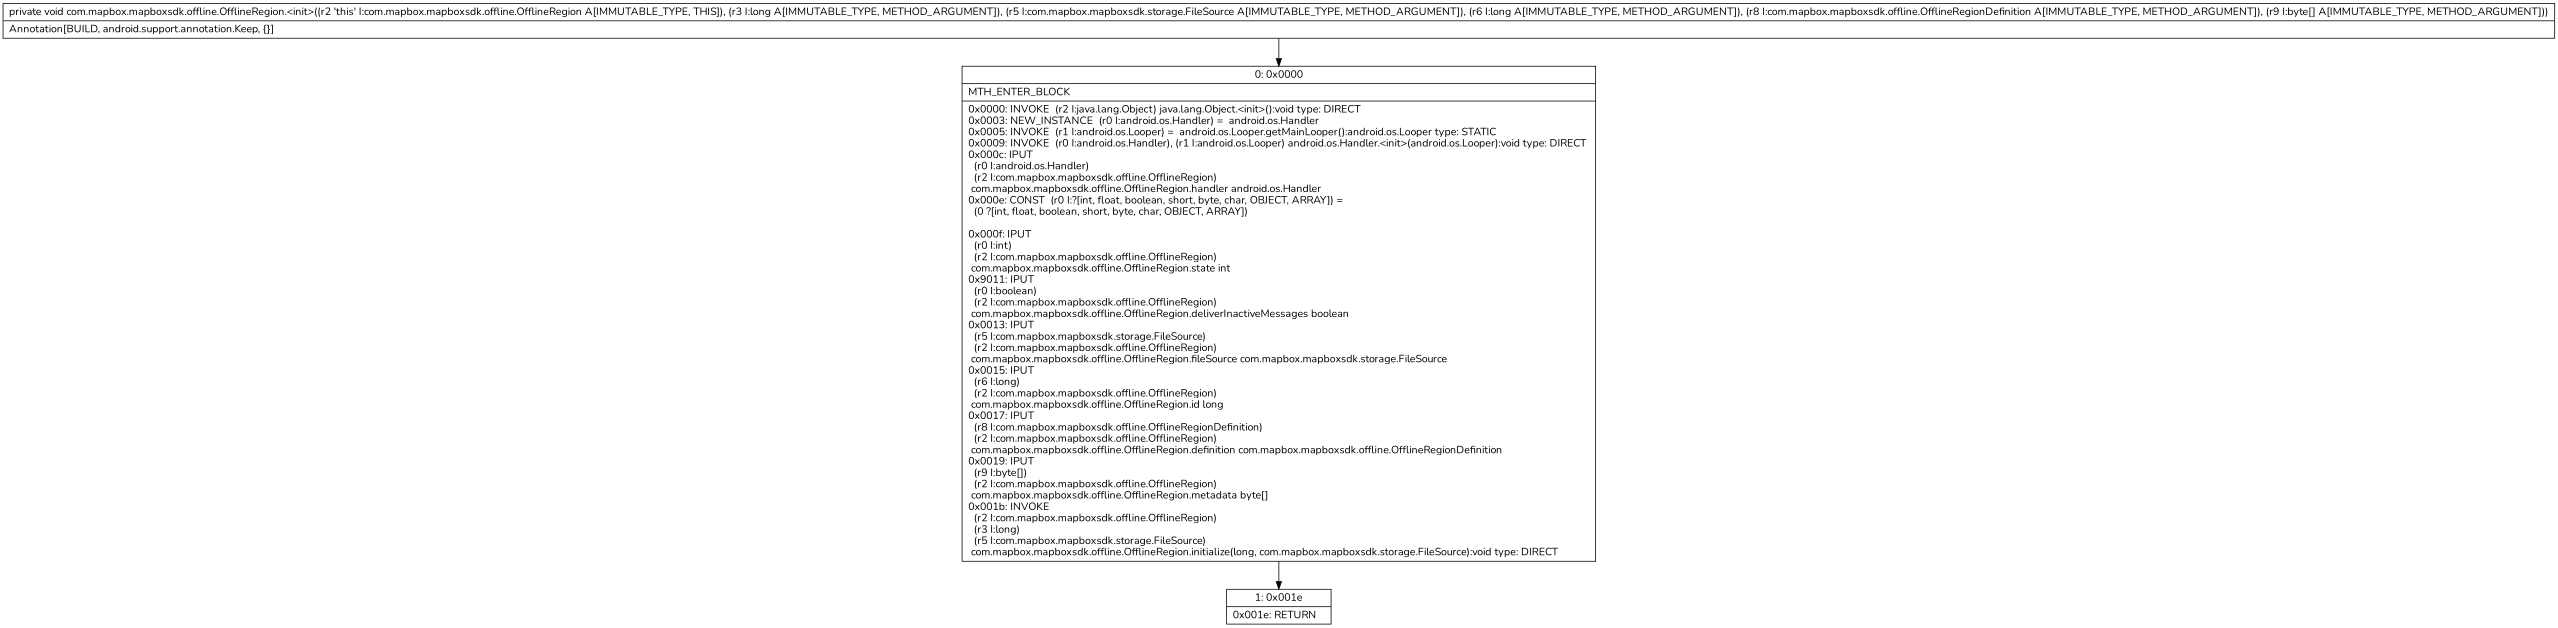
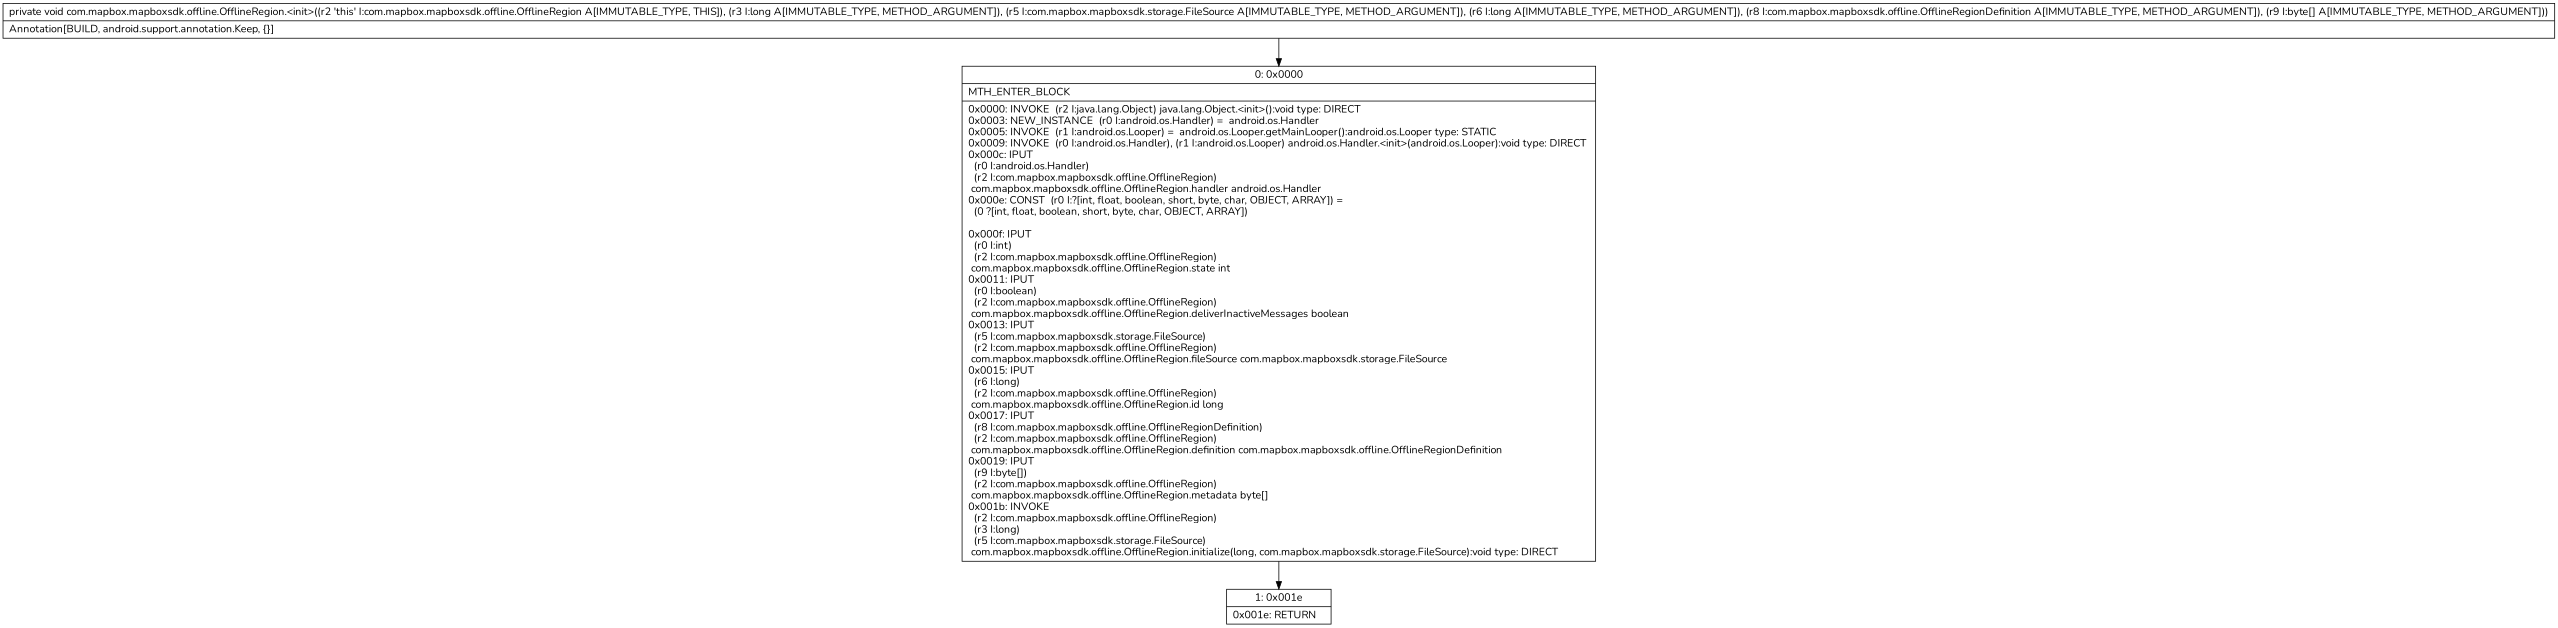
node "0: 0x0000": text "0x9011: IPUT" -> "0x0011: IPUT"
